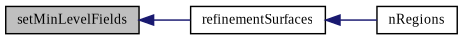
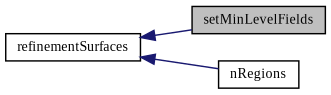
edge "refinementSurfaces" -> "setMinLevelFields": reversed
